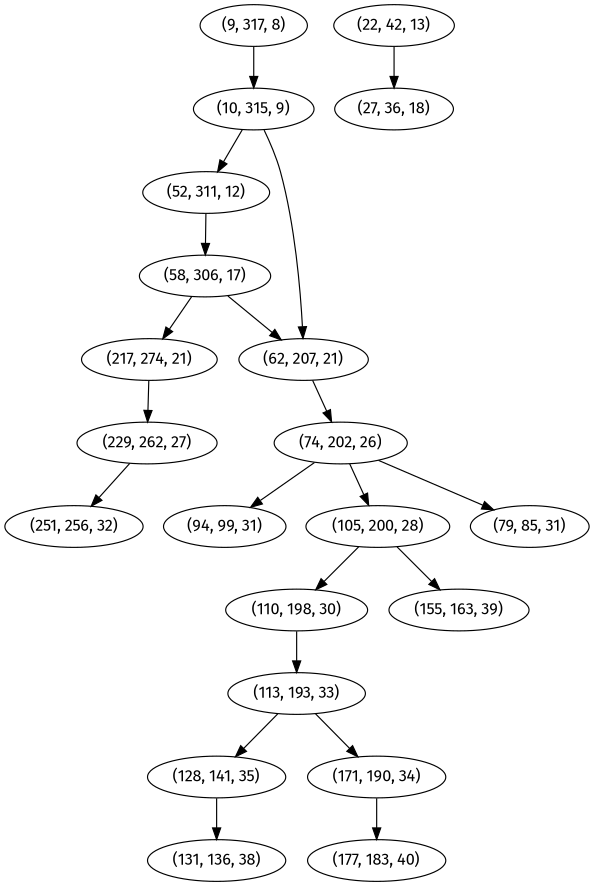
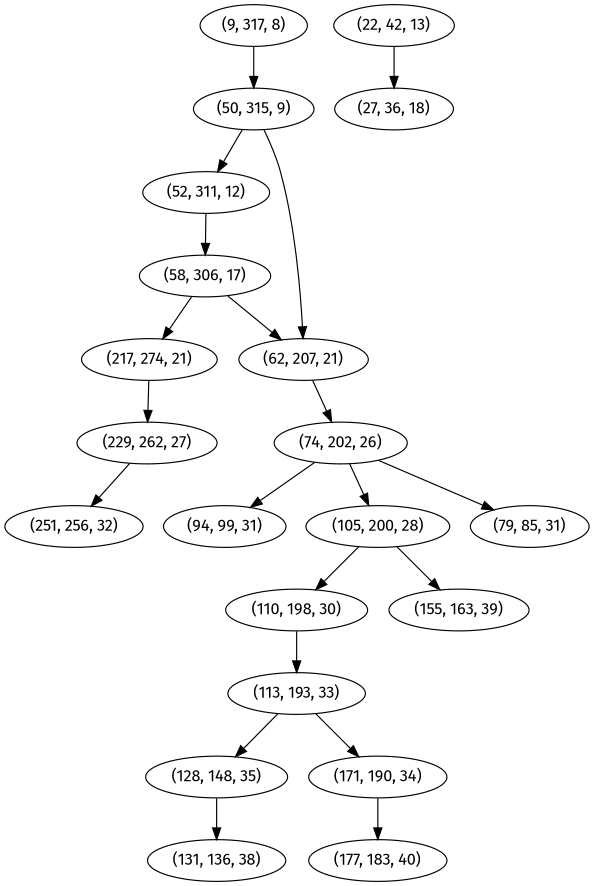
node "(10, 315, 9)": label "(10, 315, 9)" -> "(50, 315, 9)"
node "(128, 141, 35)": label "(128, 141, 35)" -> "(128, 148, 35)"
